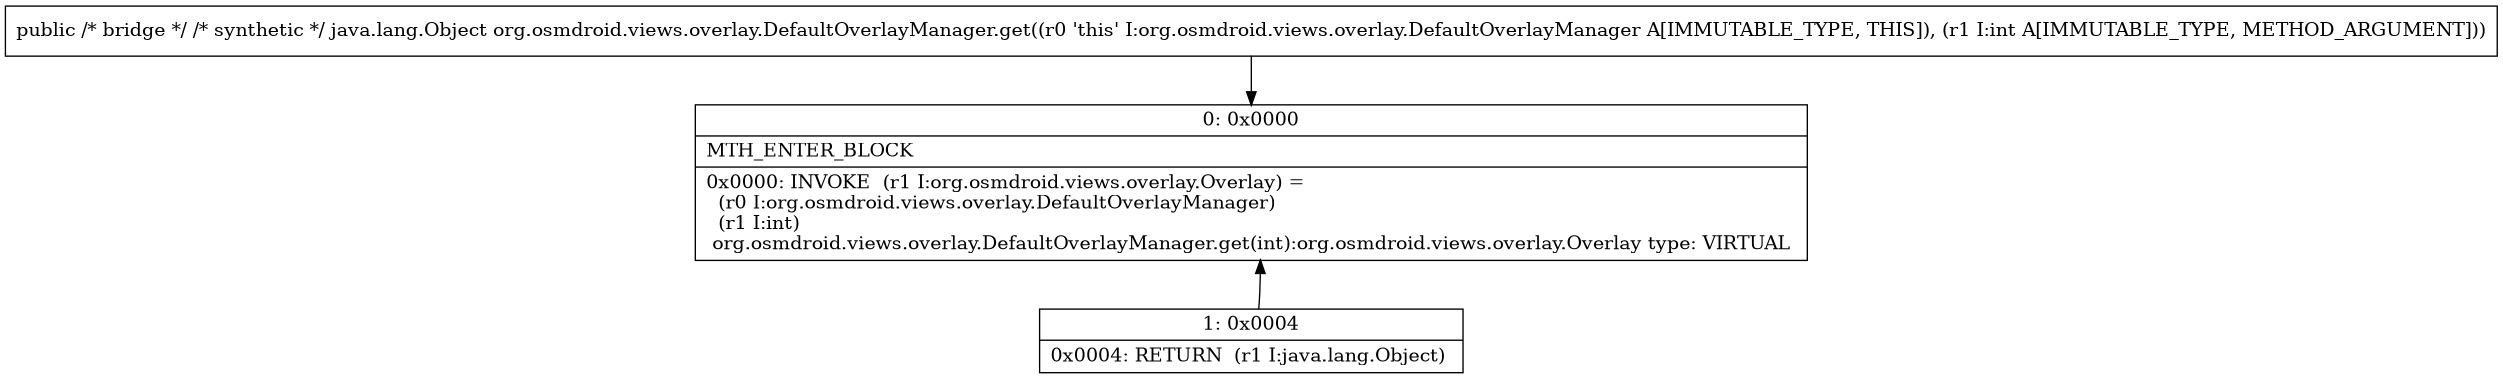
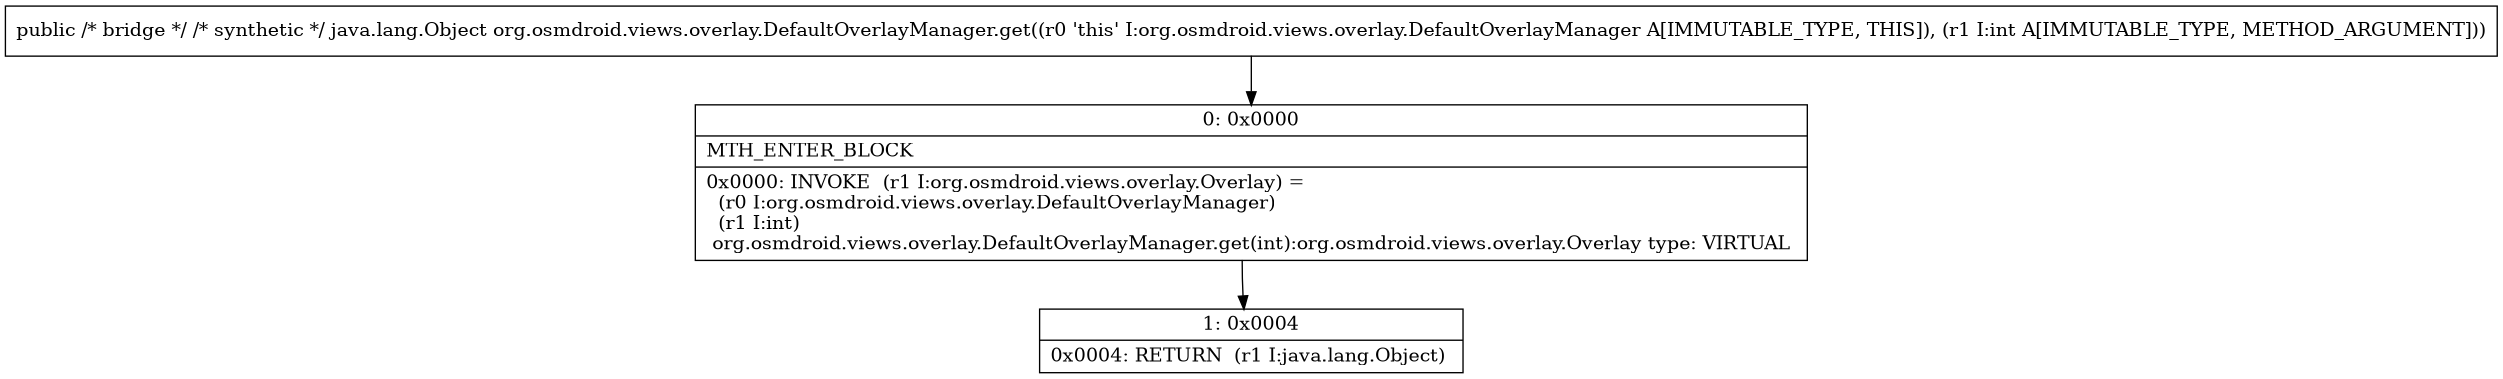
edge "1: 0x0004" -> "0: 0x0000": reversed
